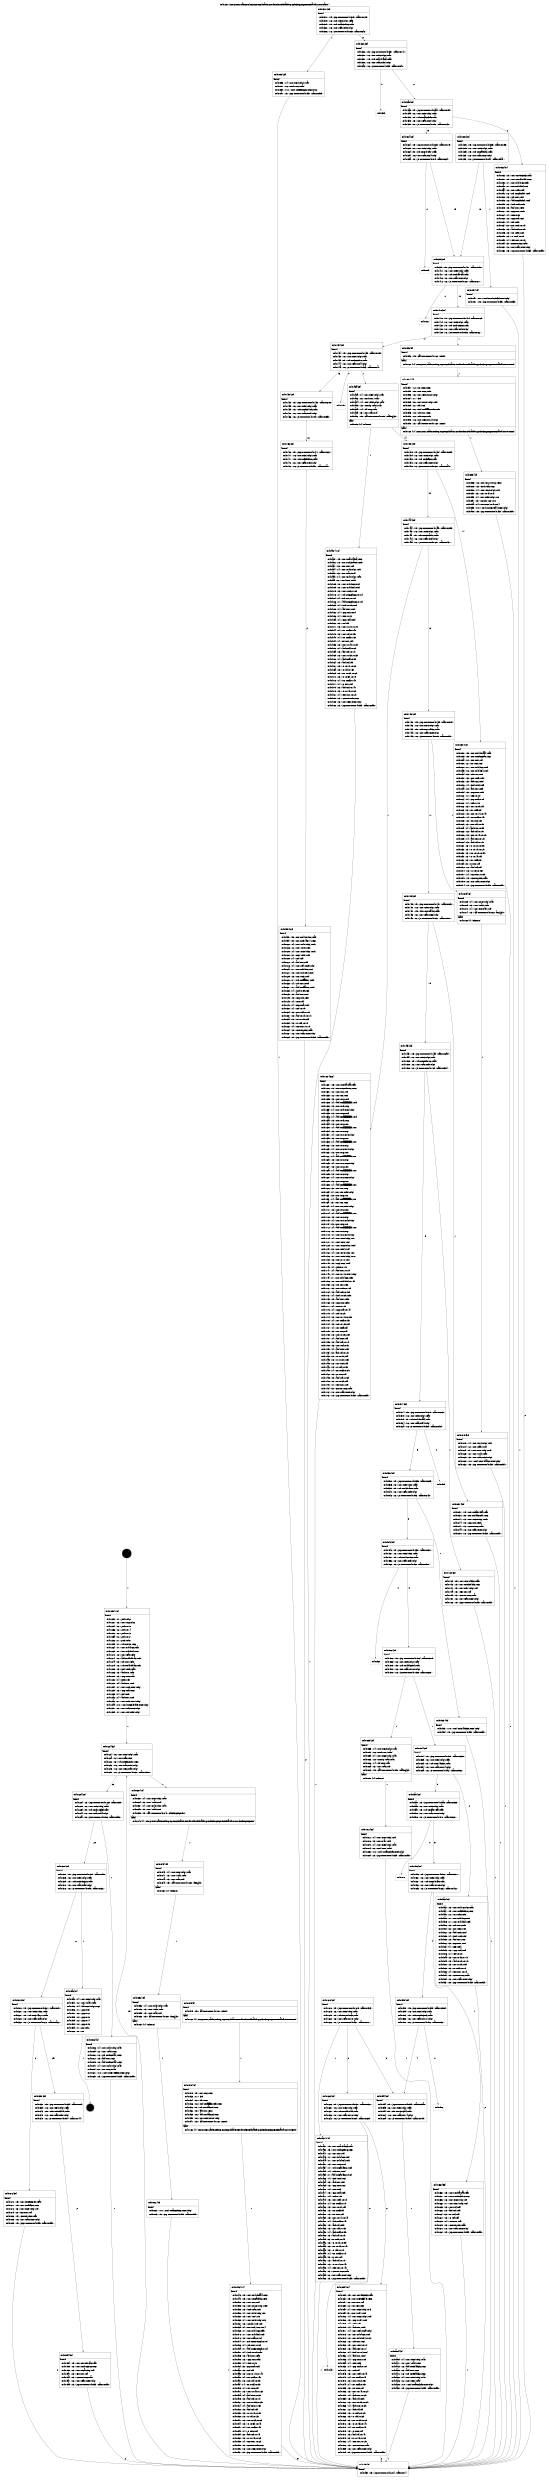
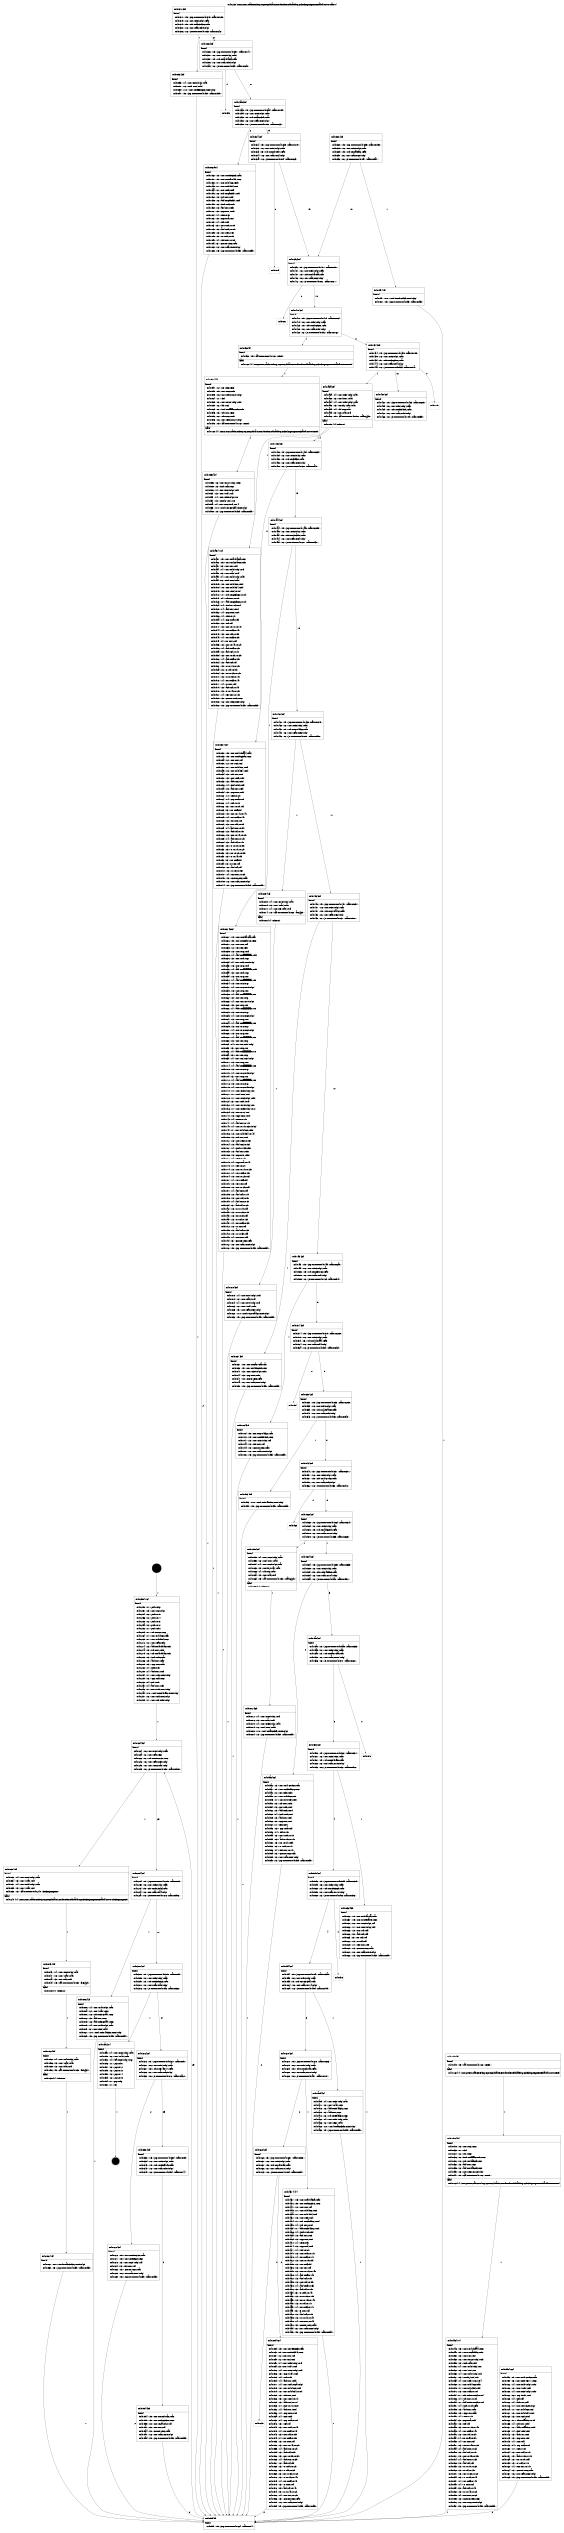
node "0x40146c [28]": removed
edge "0x401610 [28]" -> "0x4015f4 [28]": reversed
edge "0x401d46 [177]" -> "0x401feb [5]": label " 27" -> " 1"
